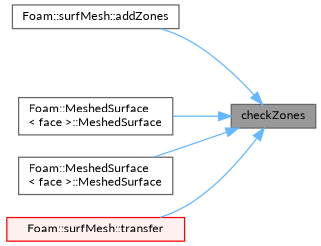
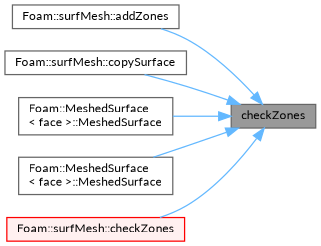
node "Foam::surfMesh::copySurface": added
node "Foam::surfMesh::transfer": label "Foam::surfMesh::transfer" -> "Foam::surfMesh::checkZones"
